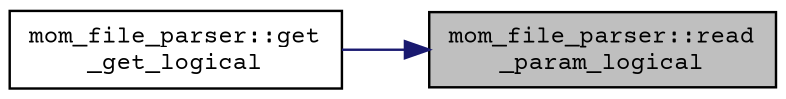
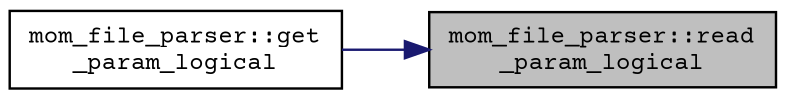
node "mom_file_parser::get _get_logical": label "mom_file_parser::get _get_logical" -> "mom_file_parser::get _param_logical"
